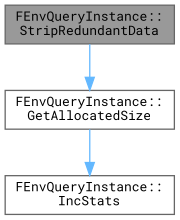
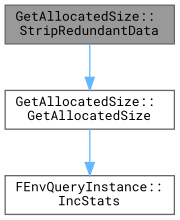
node "FEnvQueryInstance:: StripRedundantData": label "FEnvQueryInstance:: StripRedundantData" -> "GetAllocatedSize:: StripRedundantData"
node "FEnvQueryInstance:: GetAllocatedSize": label "FEnvQueryInstance:: GetAllocatedSize" -> "GetAllocatedSize:: GetAllocatedSize"
